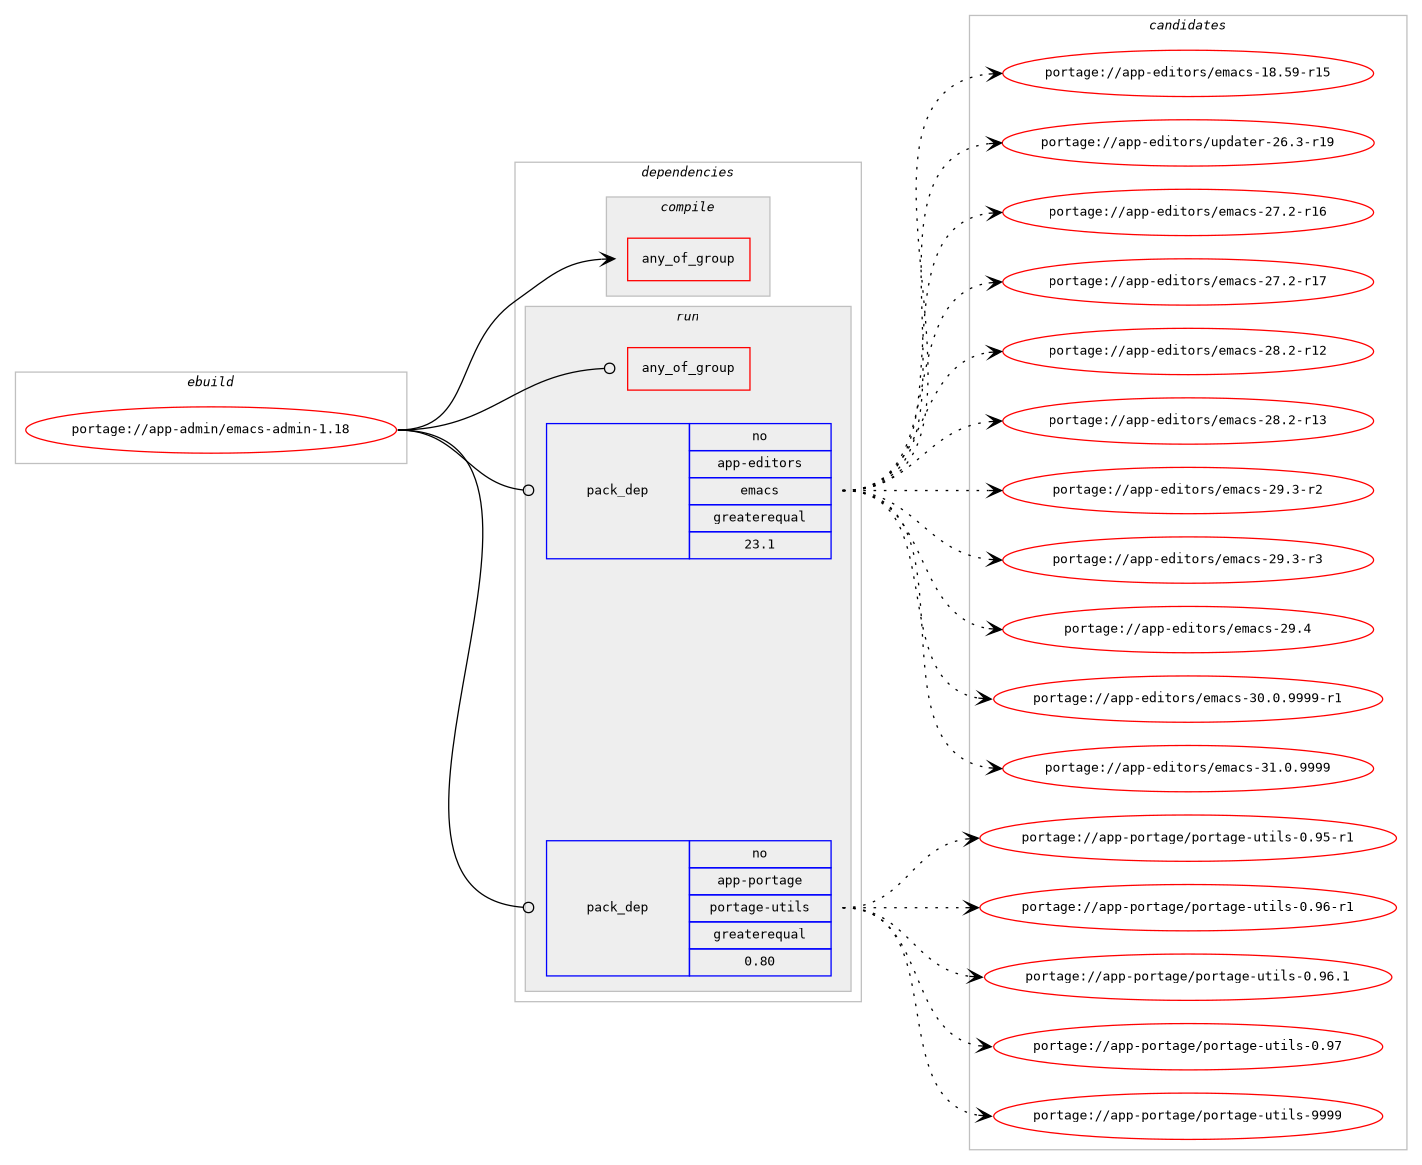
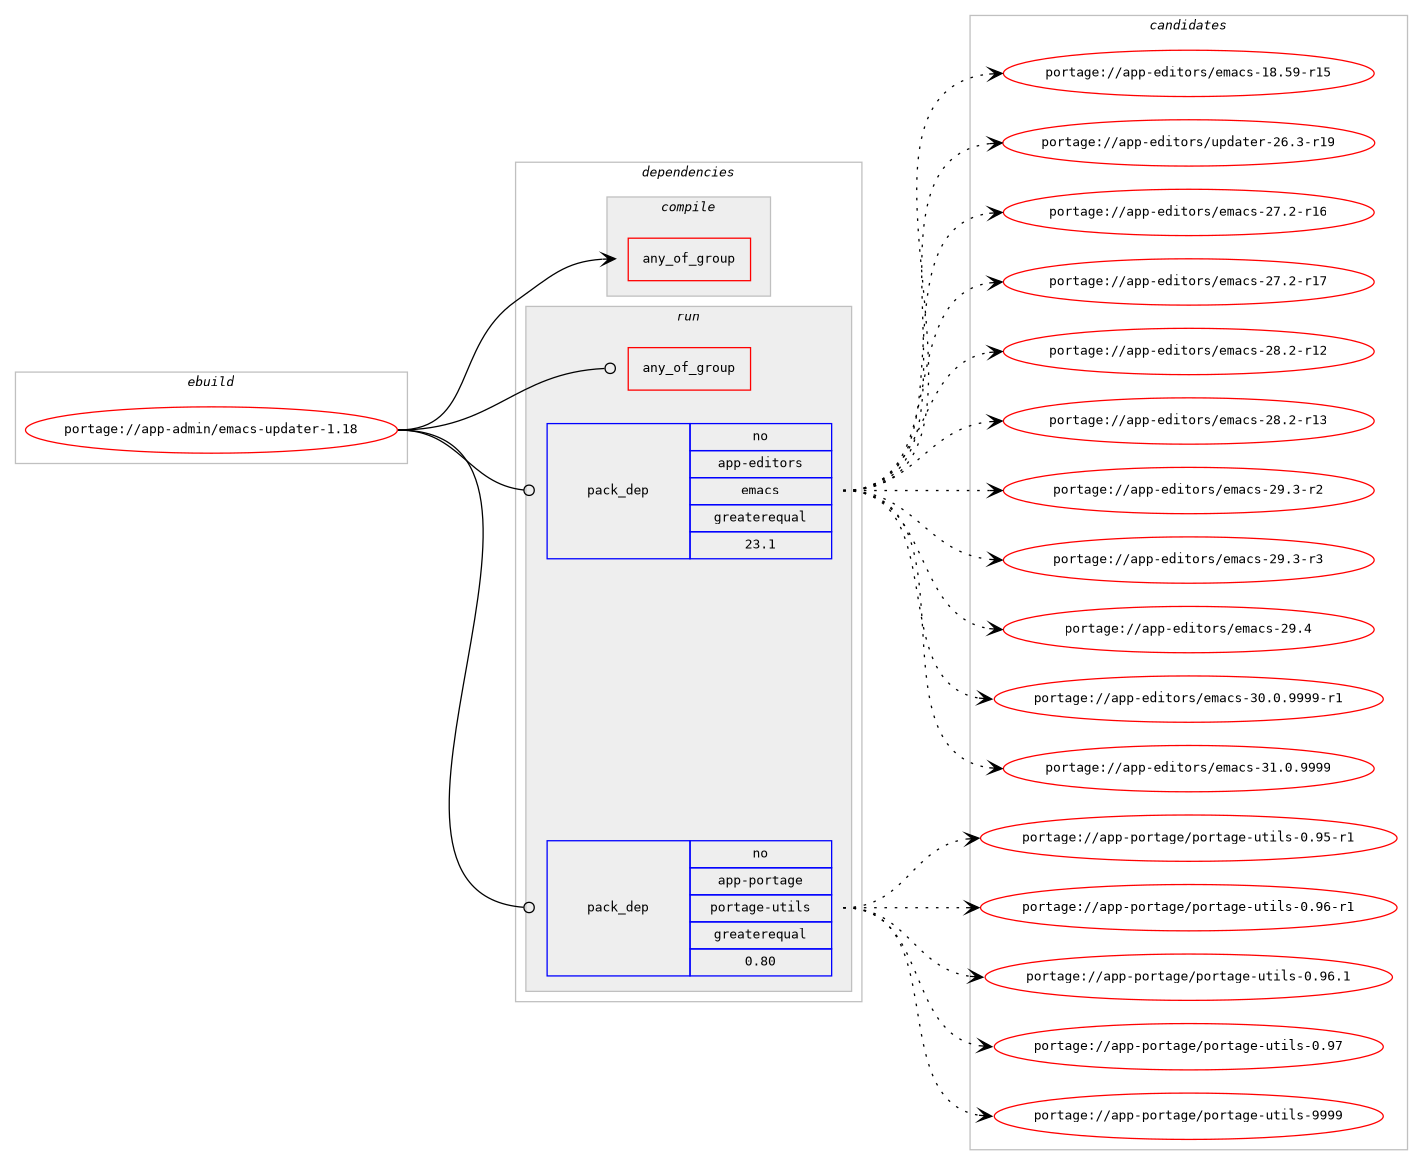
node "portage://app-admin/emacs-admin-1.18": label "portage://app-admin/emacs-admin-1.18" -> "portage://app-admin/emacs-updater-1.18"
